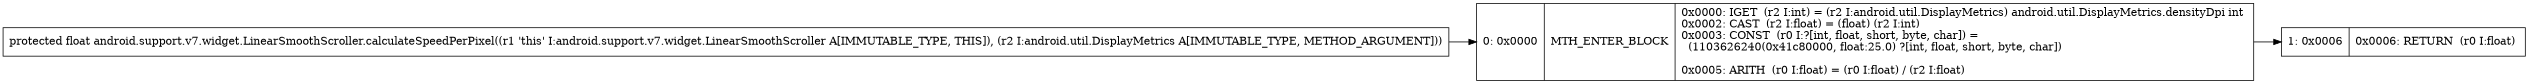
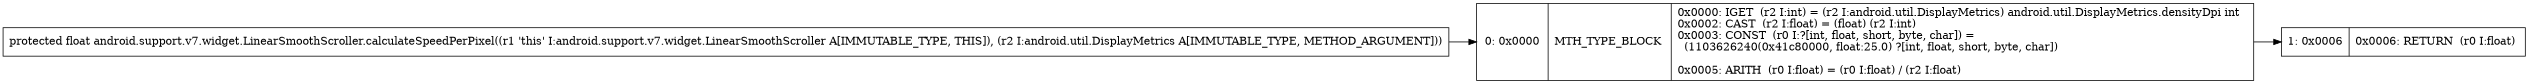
node "0: 0x0000": text "MTH_ENTER_BLOCK" -> "MTH_TYPE_BLOCK"
